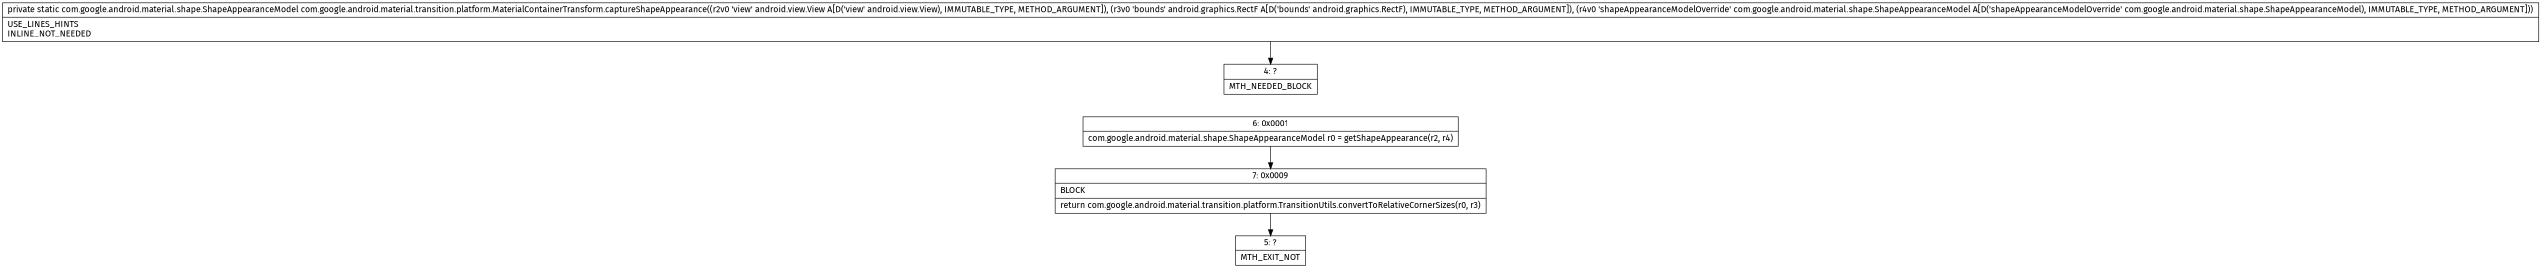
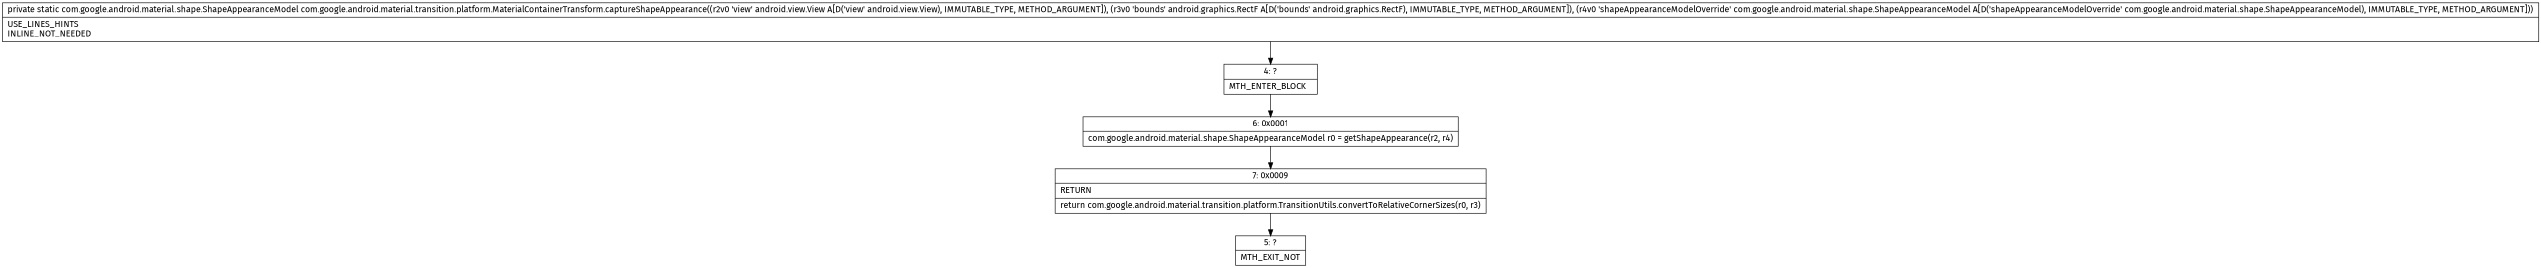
node "4: ?": text "MTH_NEEDED_BLOCK" -> "MTH_ENTER_BLOCK"
edge "4: ?" -> "6: 0x0001": added
node "7: 0x0009": text "BLOCK" -> "RETURN"
